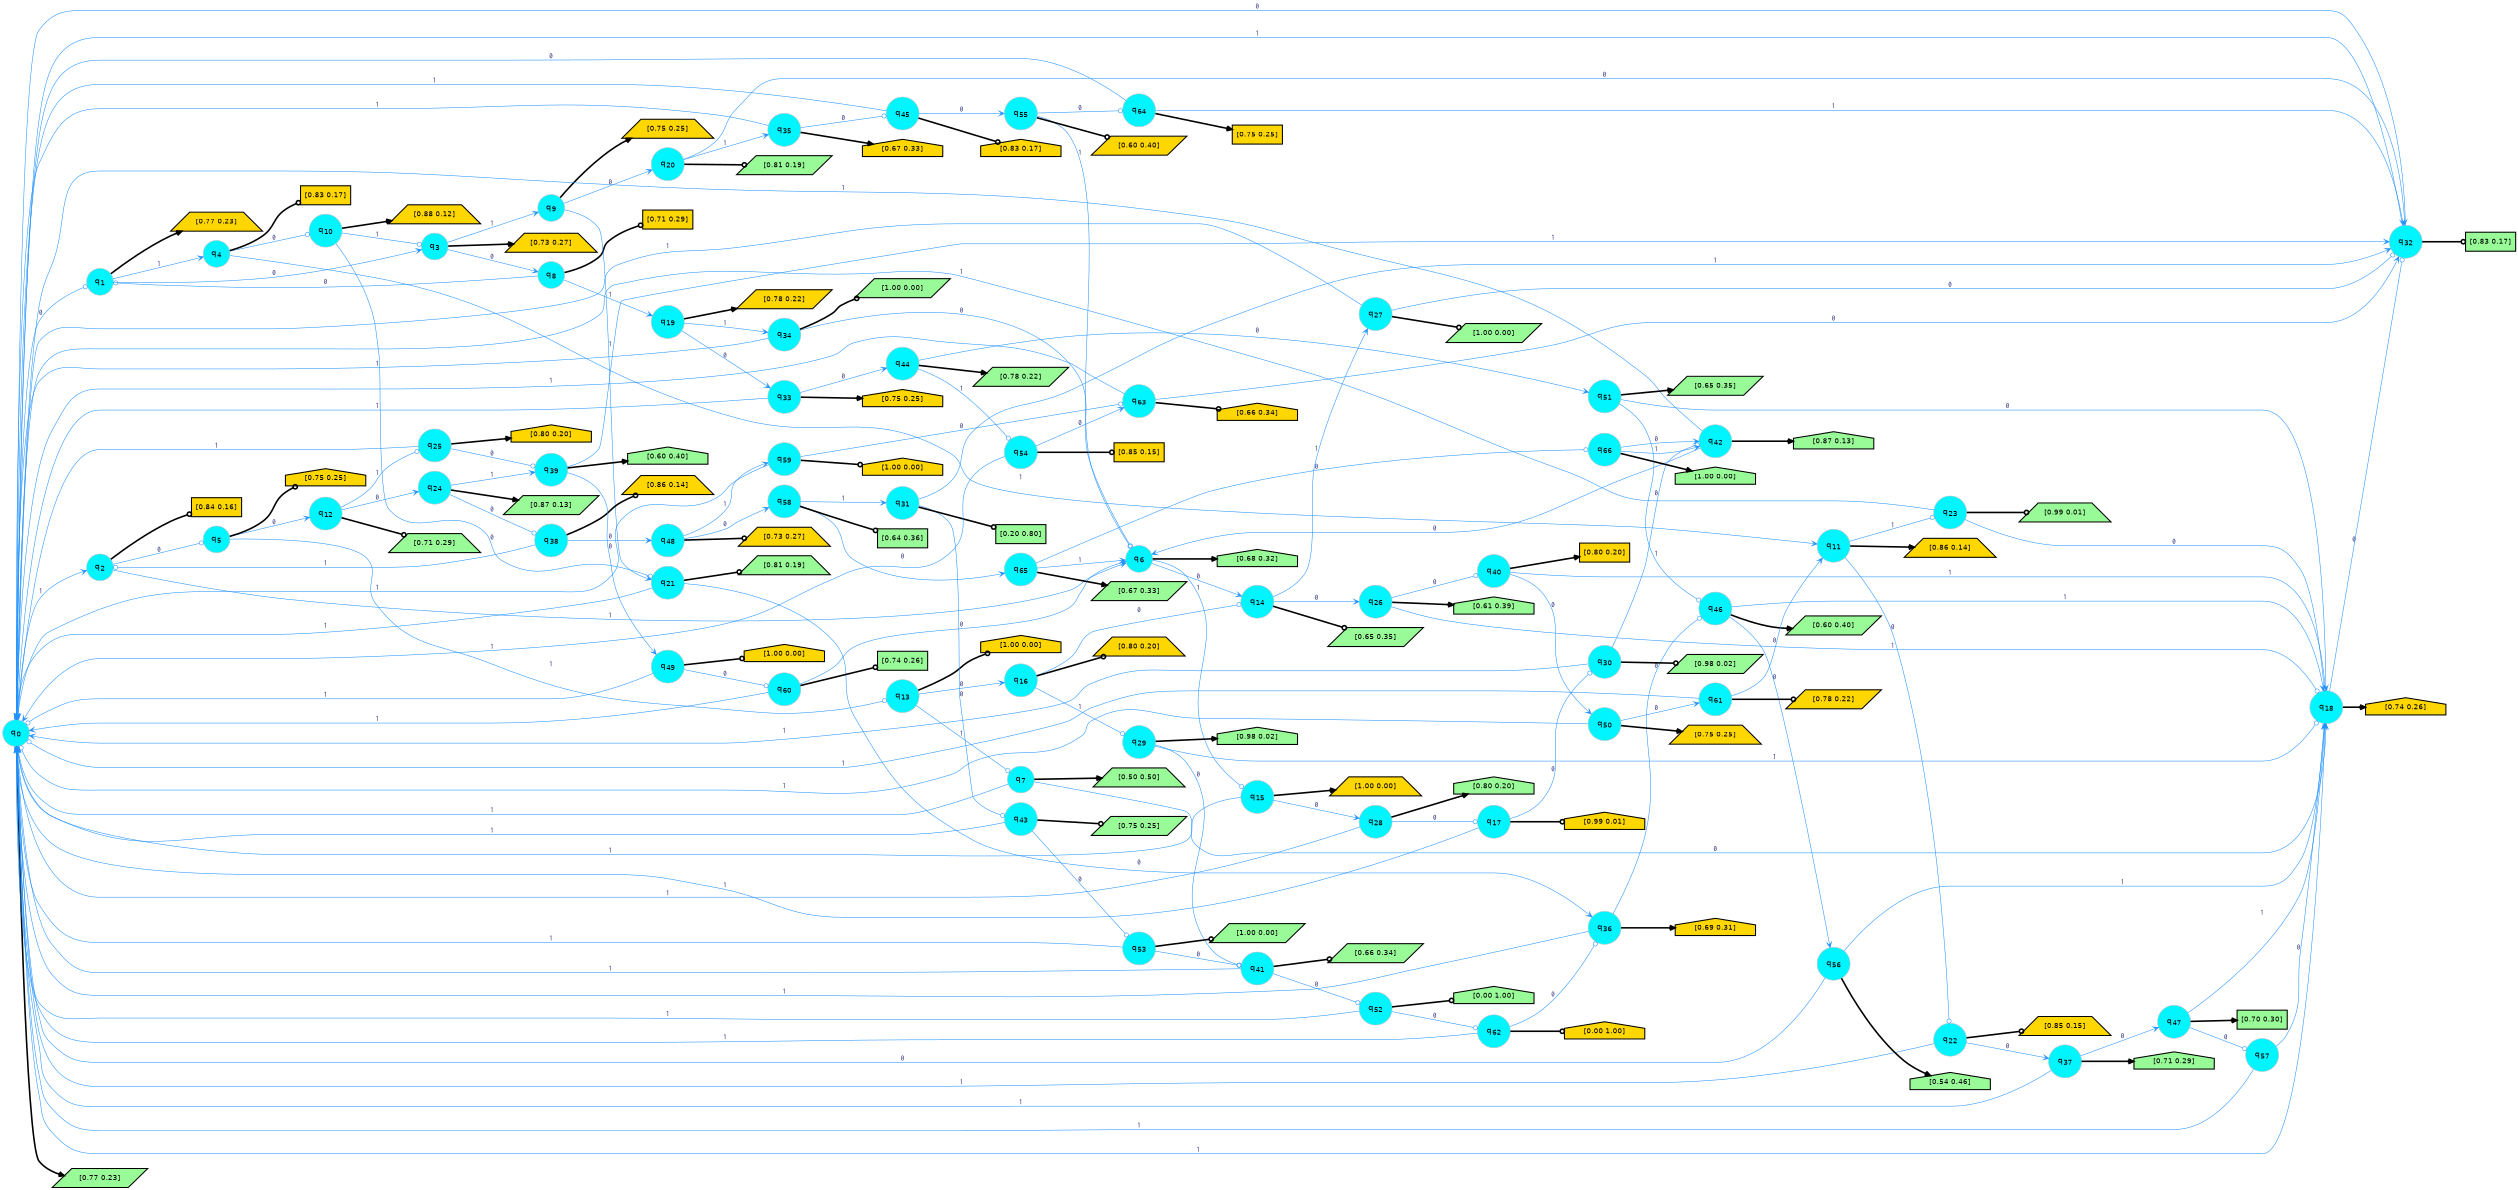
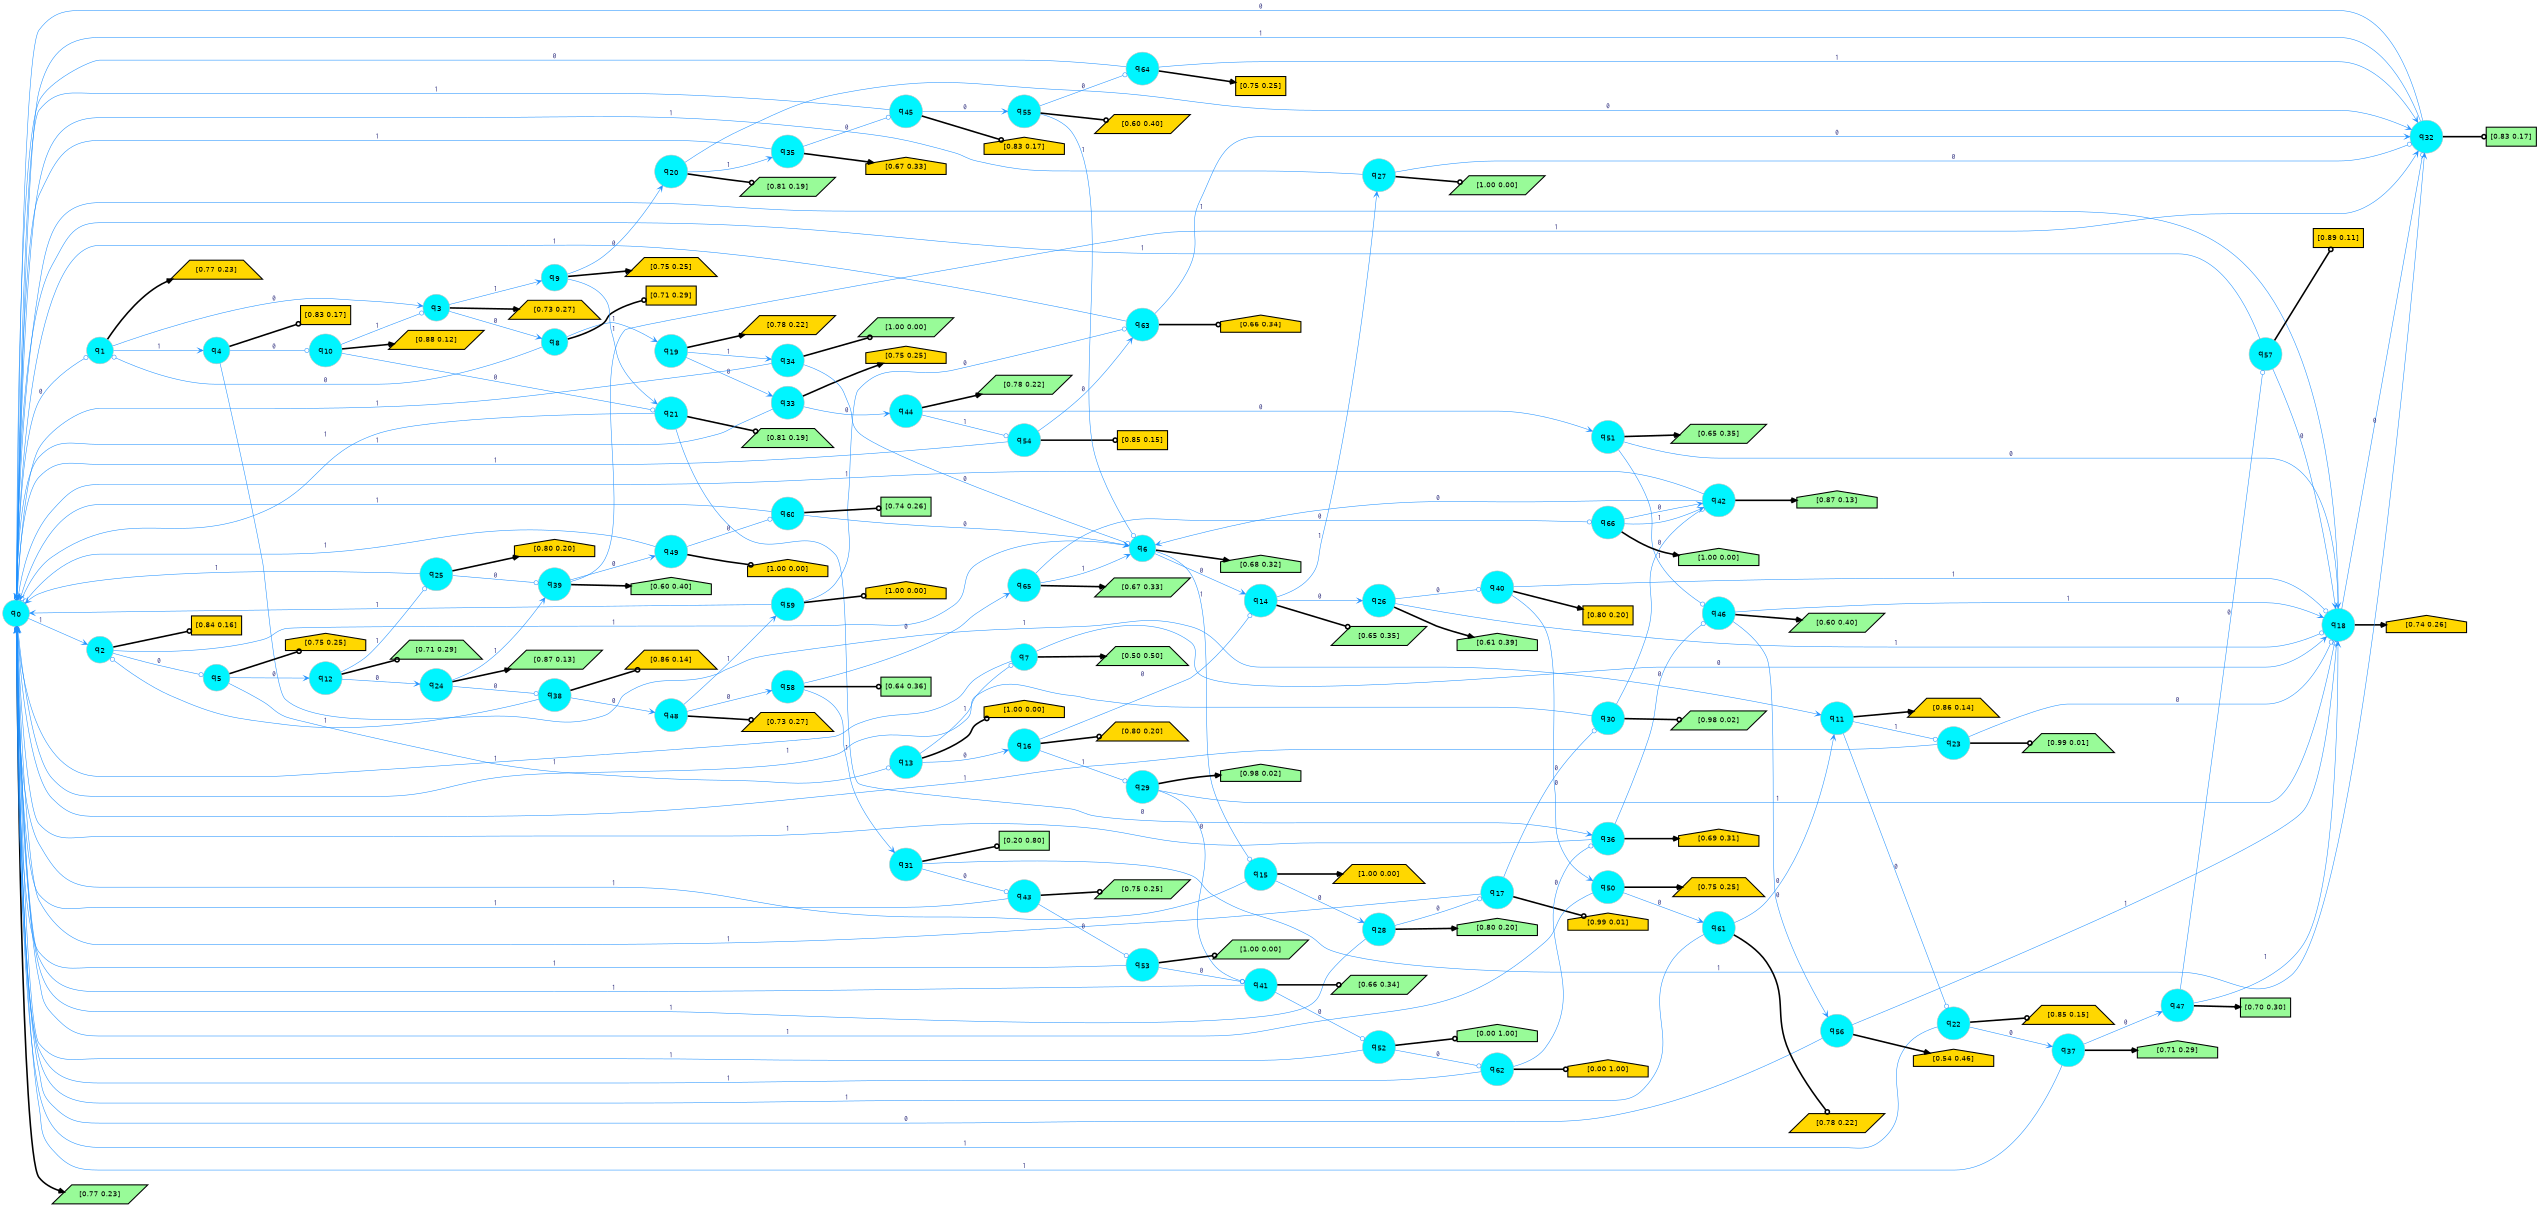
node "[0.88 0.12]": shape trapezium -> parallelogram
node "[0.89 0.11]": added
node "[0.54 0.46]": fillcolor palegreen -> gold
